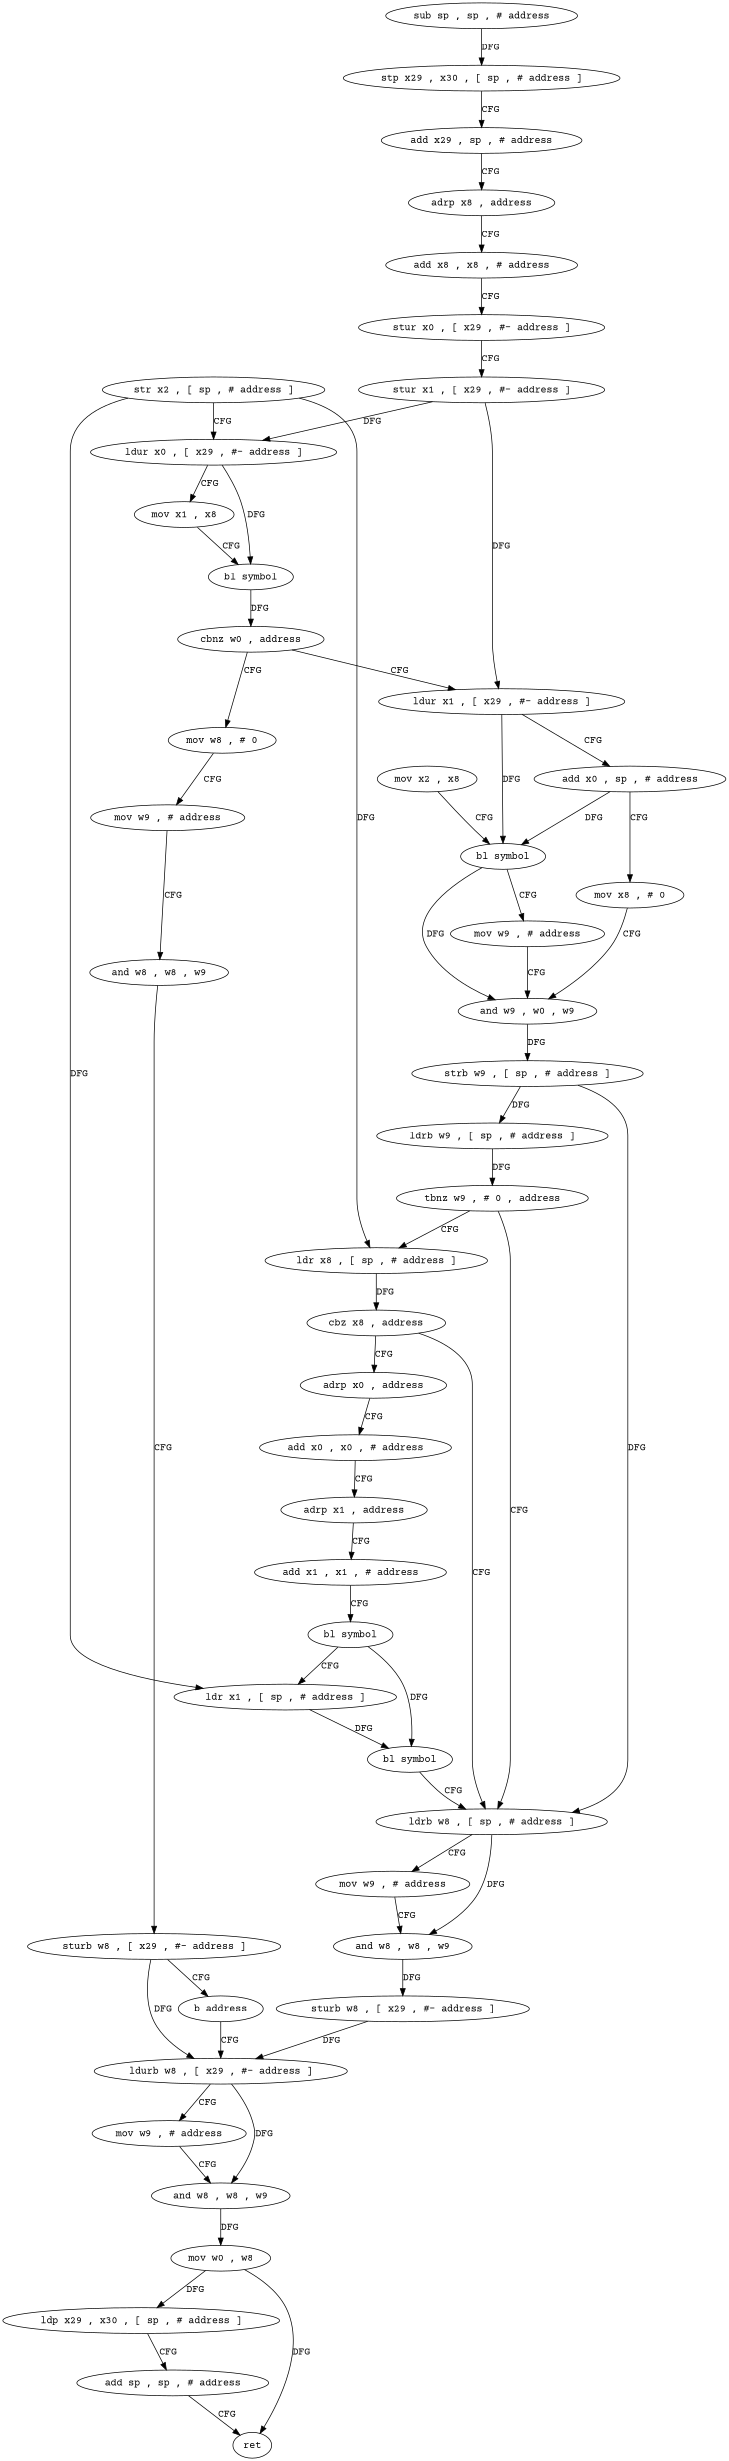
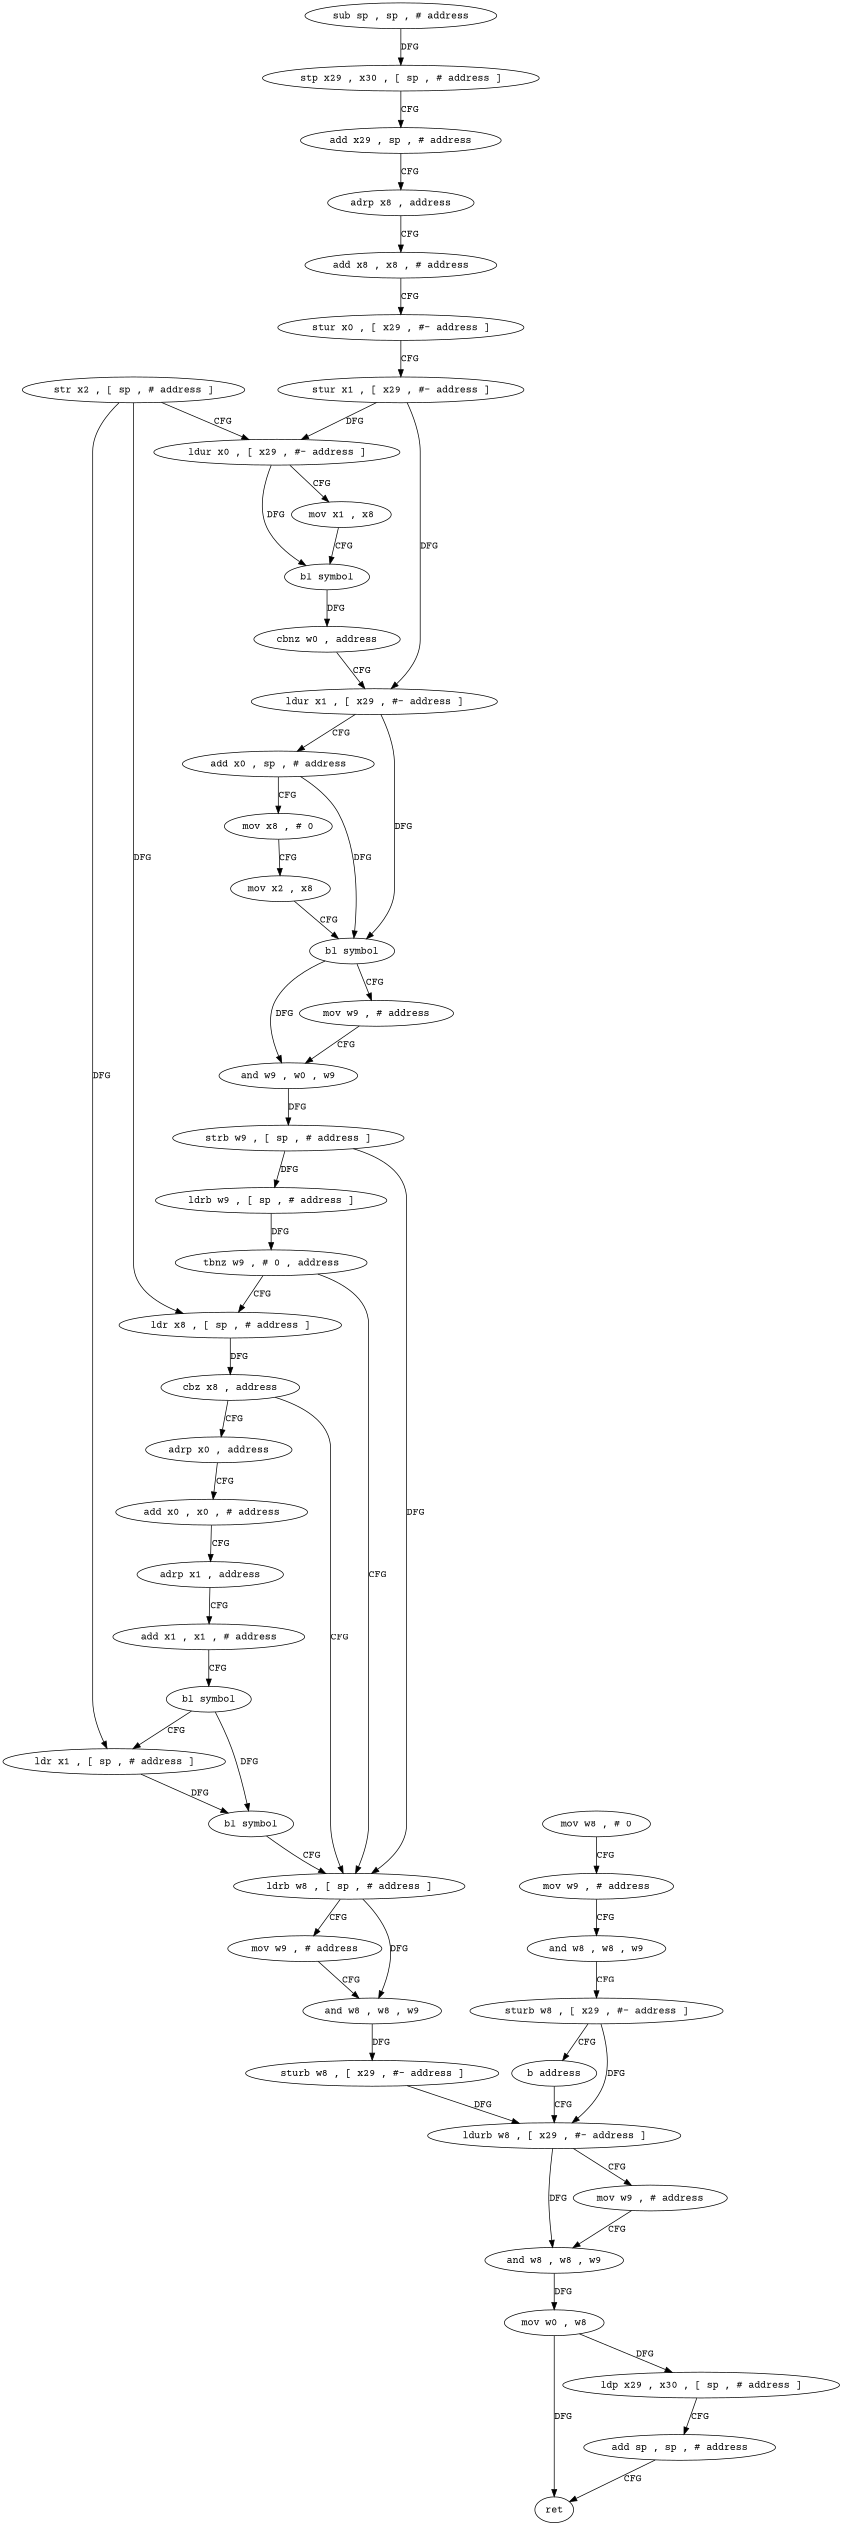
edge "cbnz w0 , address" -> "mov w8 , # 0": removed, label "CFG"
edge "mov x8 , # 0" -> "and w9 , w0 , w9": now "mov x8 , # 0" -> "mov x2 , x8"
